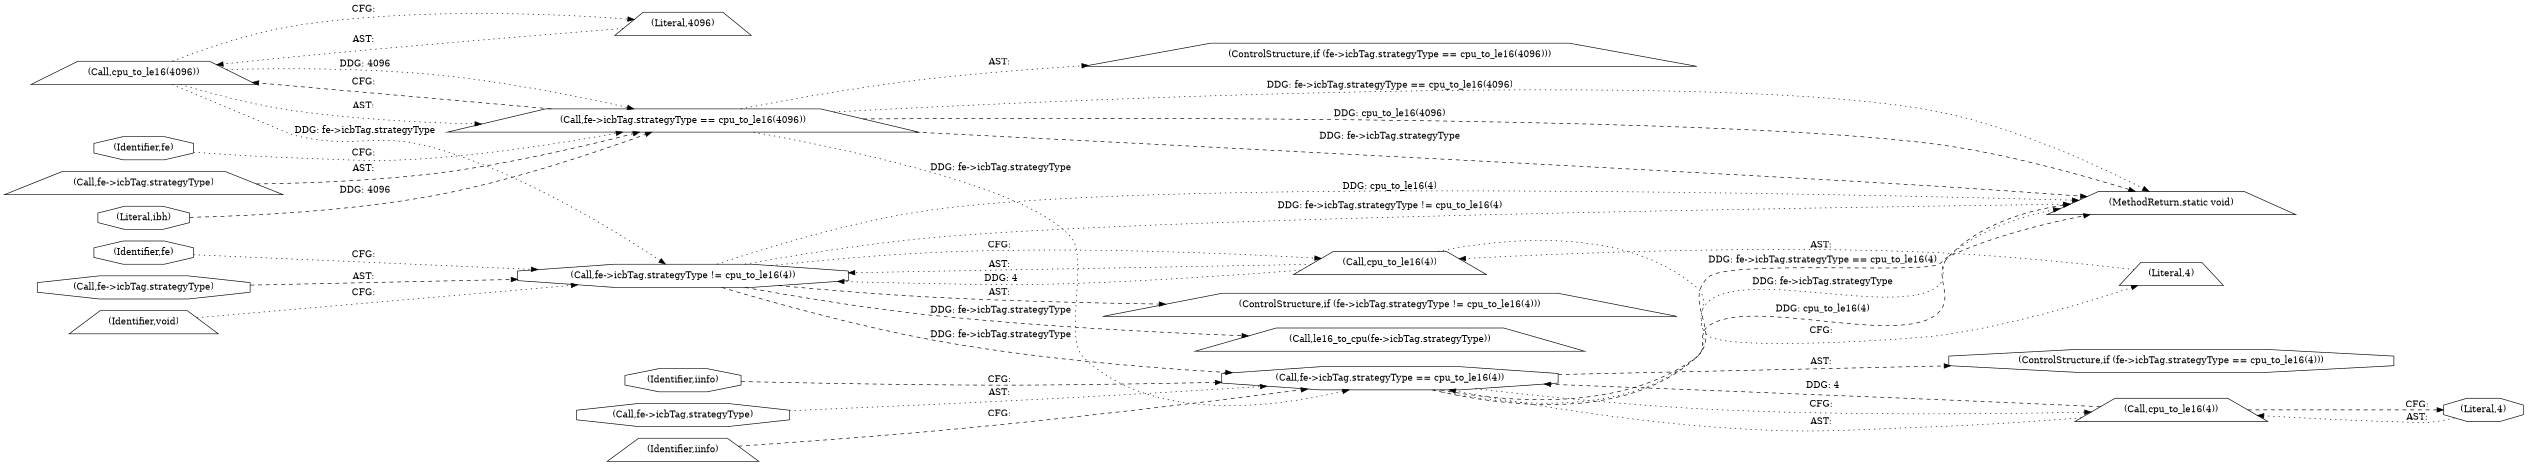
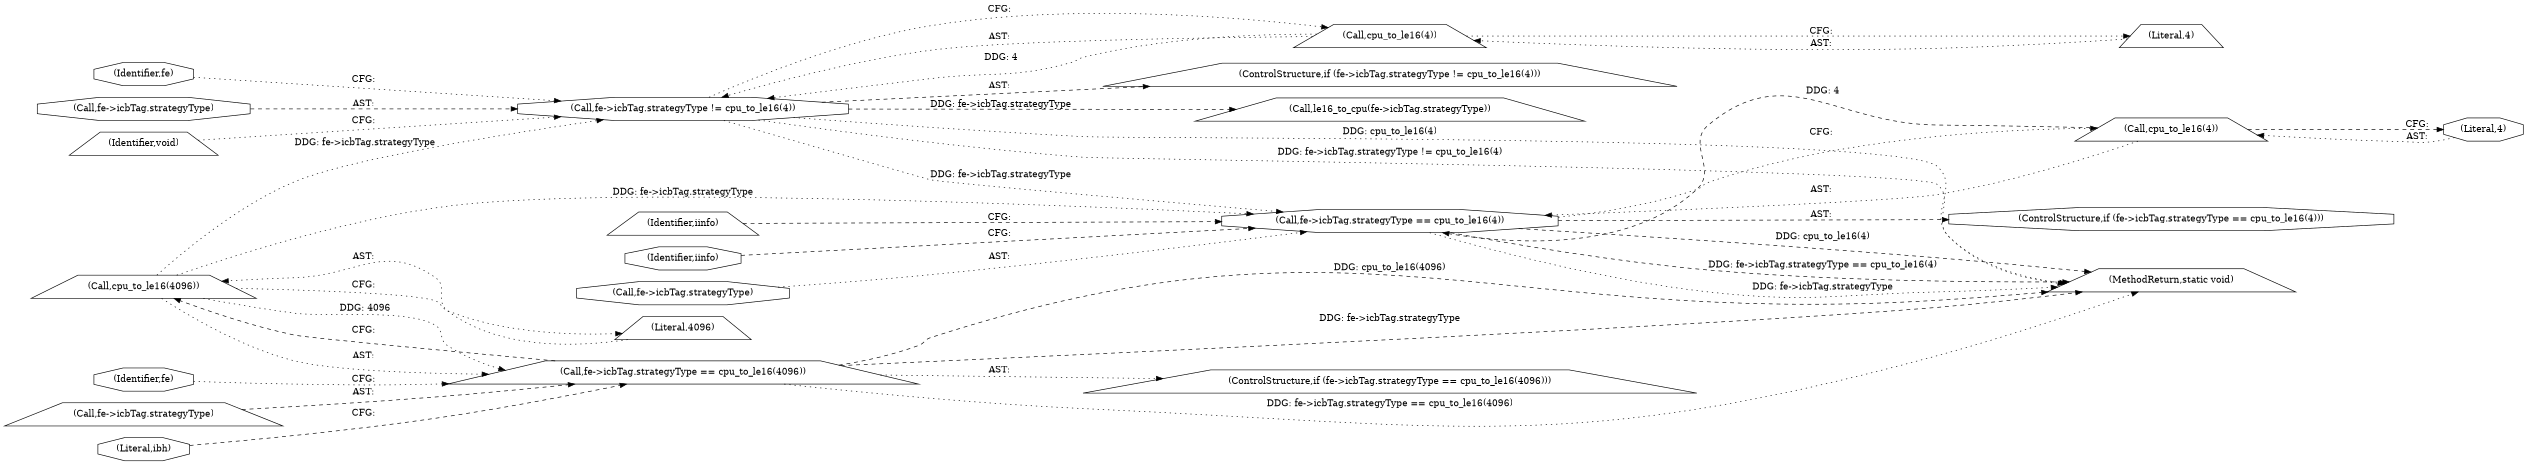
edge "(Literal,ibh)" -> "(Call,fe->icbTag.strategyType == cpu_to_le16(4096))": label "DDG: 4096" -> "CFG: "
edge "(Call,fe->icbTag.strategyType == cpu_to_le16(4096))" -> "(Call,fe->icbTag.strategyType == cpu_to_le16(4))": now "(Call,cpu_to_le16(4096))" -> "(Call,fe->icbTag.strategyType == cpu_to_le16(4))"
edge "(Call,fe->icbTag.strategyType != cpu_to_le16(4))" -> "(Call,fe->icbTag.strategyType == cpu_to_le16(4))": style dashed -> dotted
